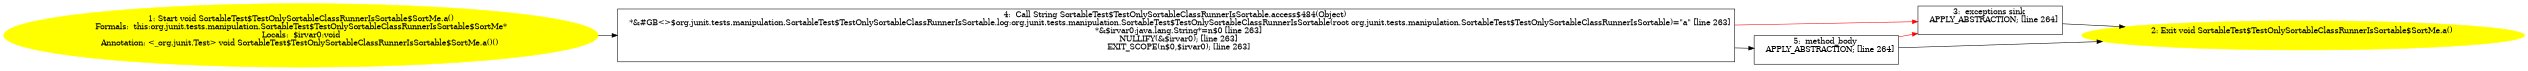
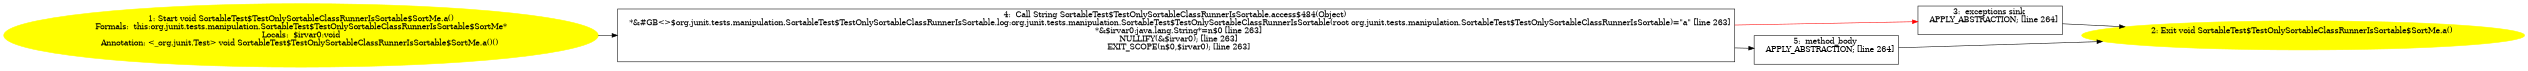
edge "5:  method_body APPLY_ABSTRACTION; [line 264]" -> "3:  exceptions sink APPLY_ABSTRACTION; [line 264]": removed
